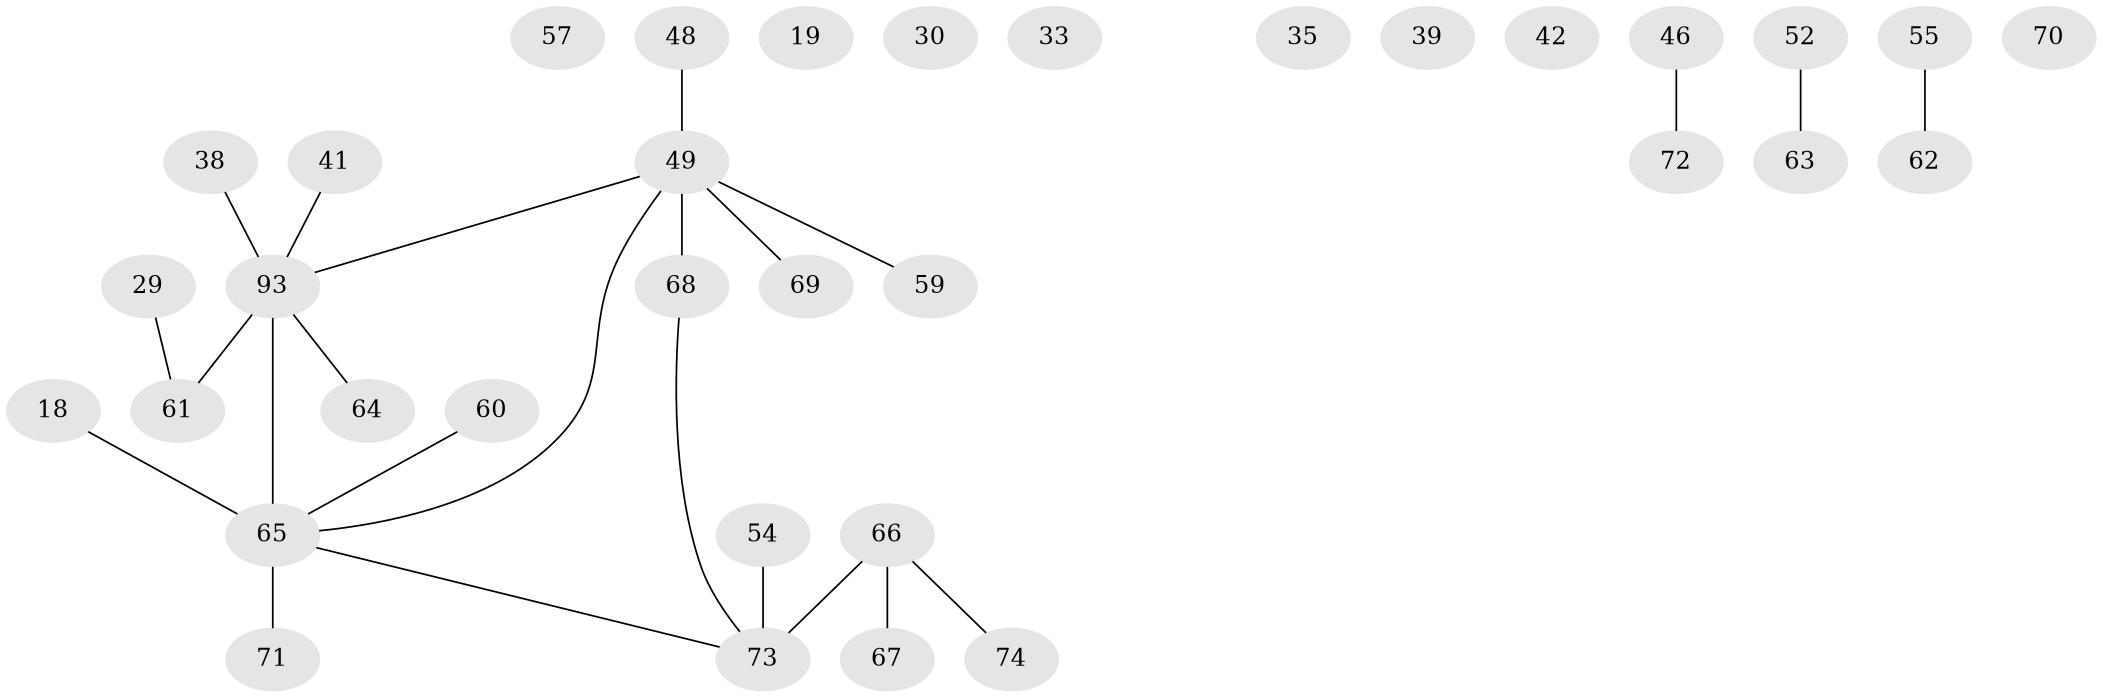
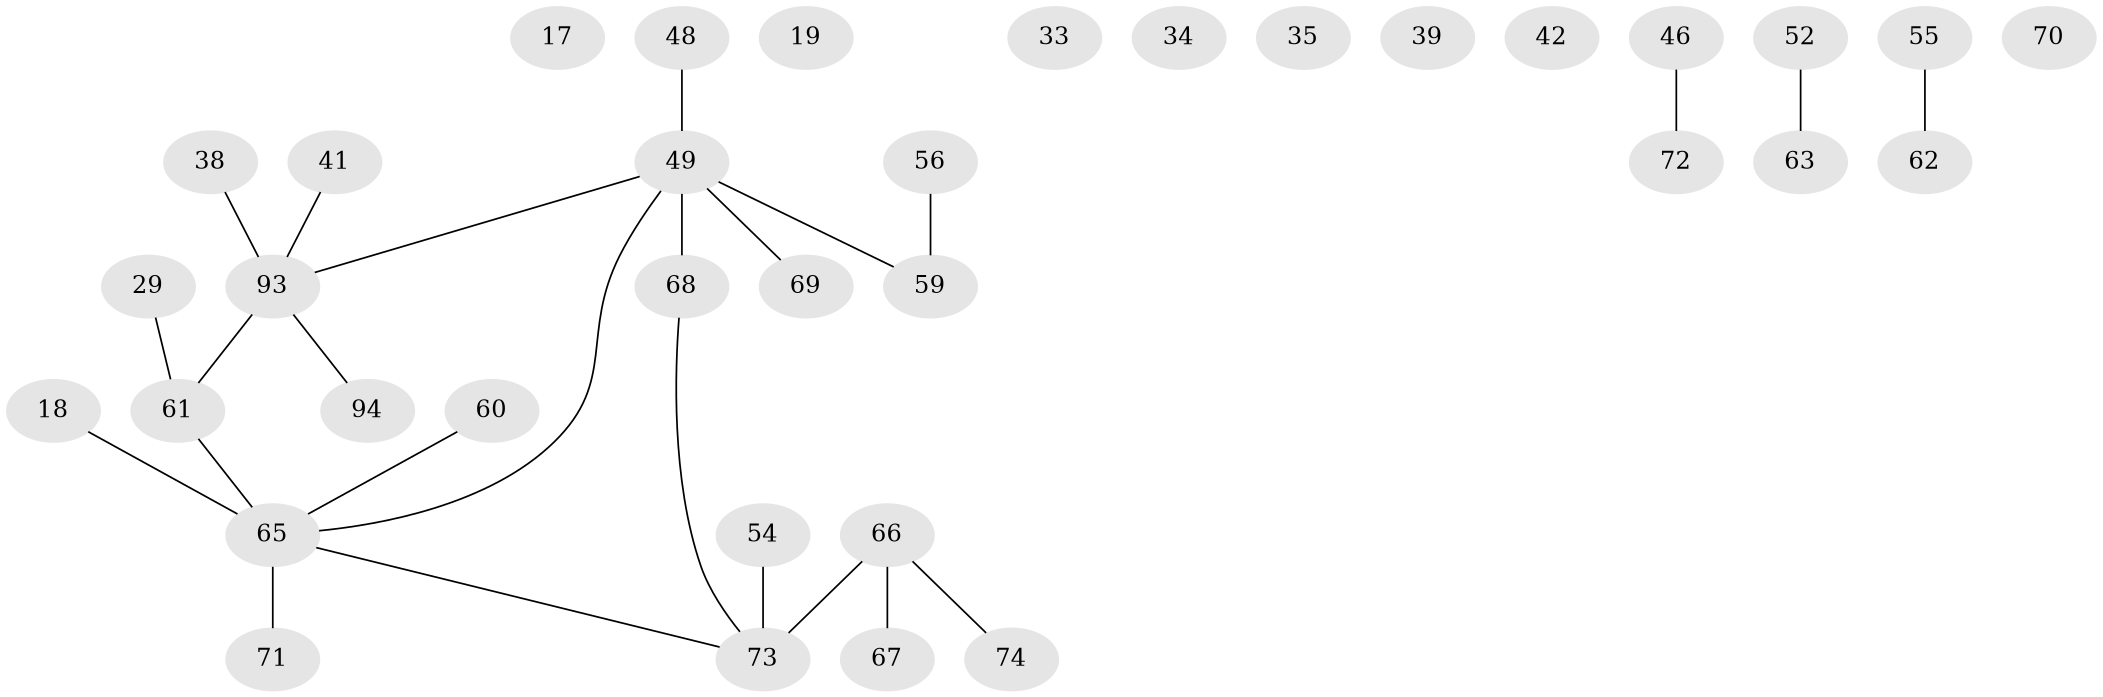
node "57": label "57" -> "17"
node "30": removed
node "34": added
node "56": added
edge "93" -- "65": now "61" -- "65"
node "64": label "64" -> "94"
